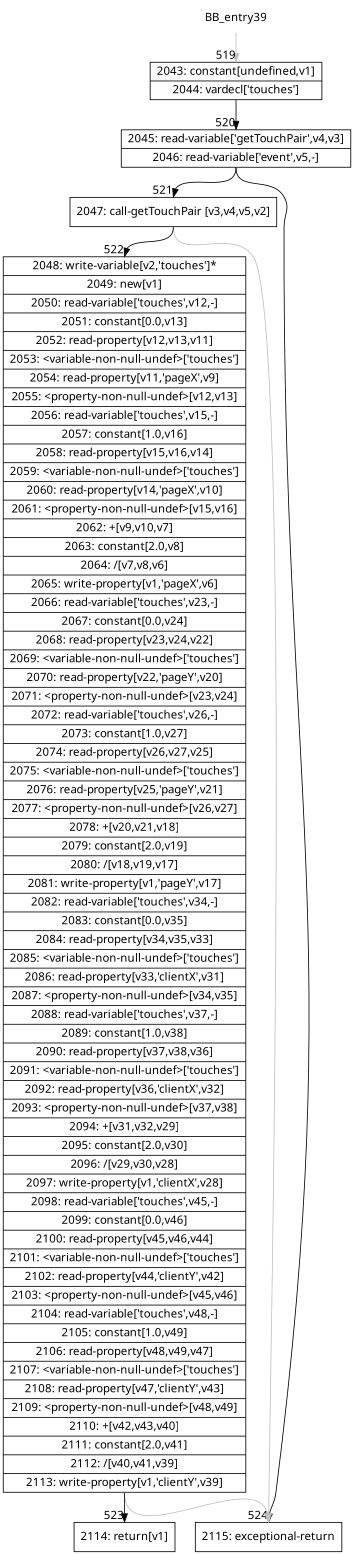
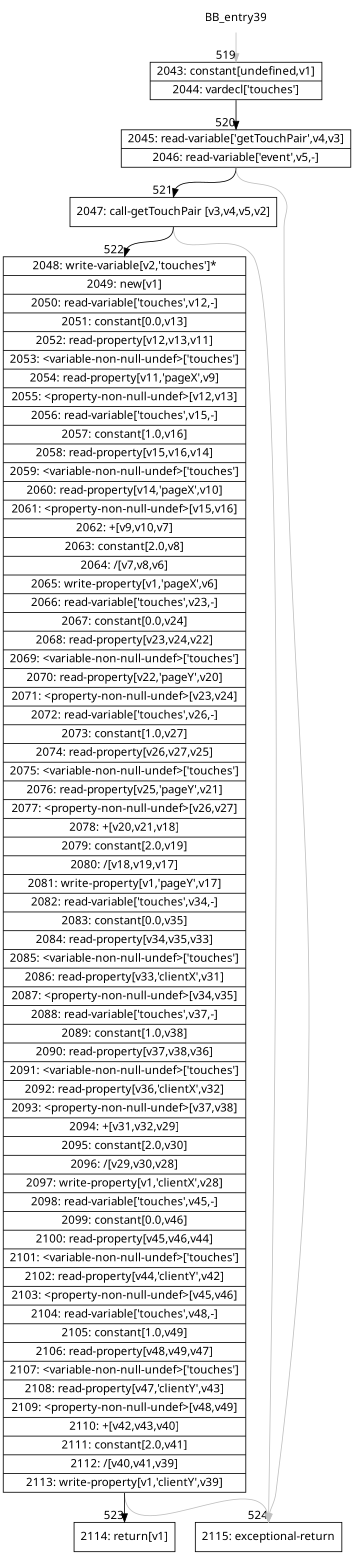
edge "2045: read-variable['getTouchPair',v4,v3]" -> "2115: exceptional-return": color black -> gray
